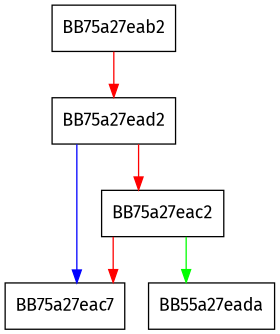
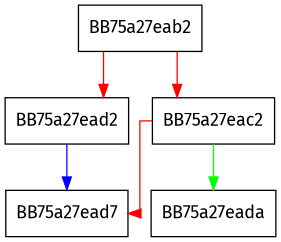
edge "BB75a27ead2" -> "BB75a27eac2": now "BB75a27eab2" -> "BB75a27eac2"
node "BB75a27eac7": label "BB75a27eac7" -> "BB75a27ead7"
node "BB55a27eada": label "BB55a27eada" -> "BB75a27eada"
